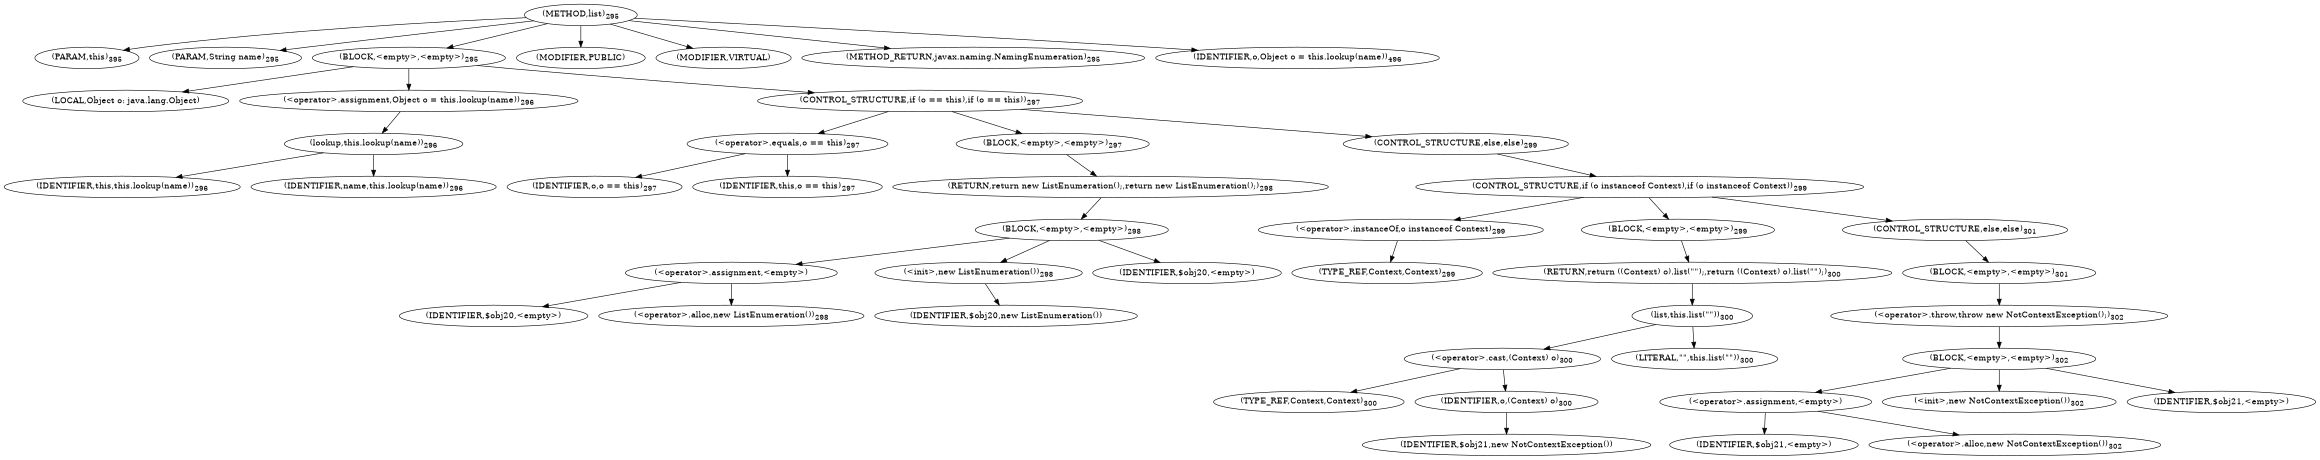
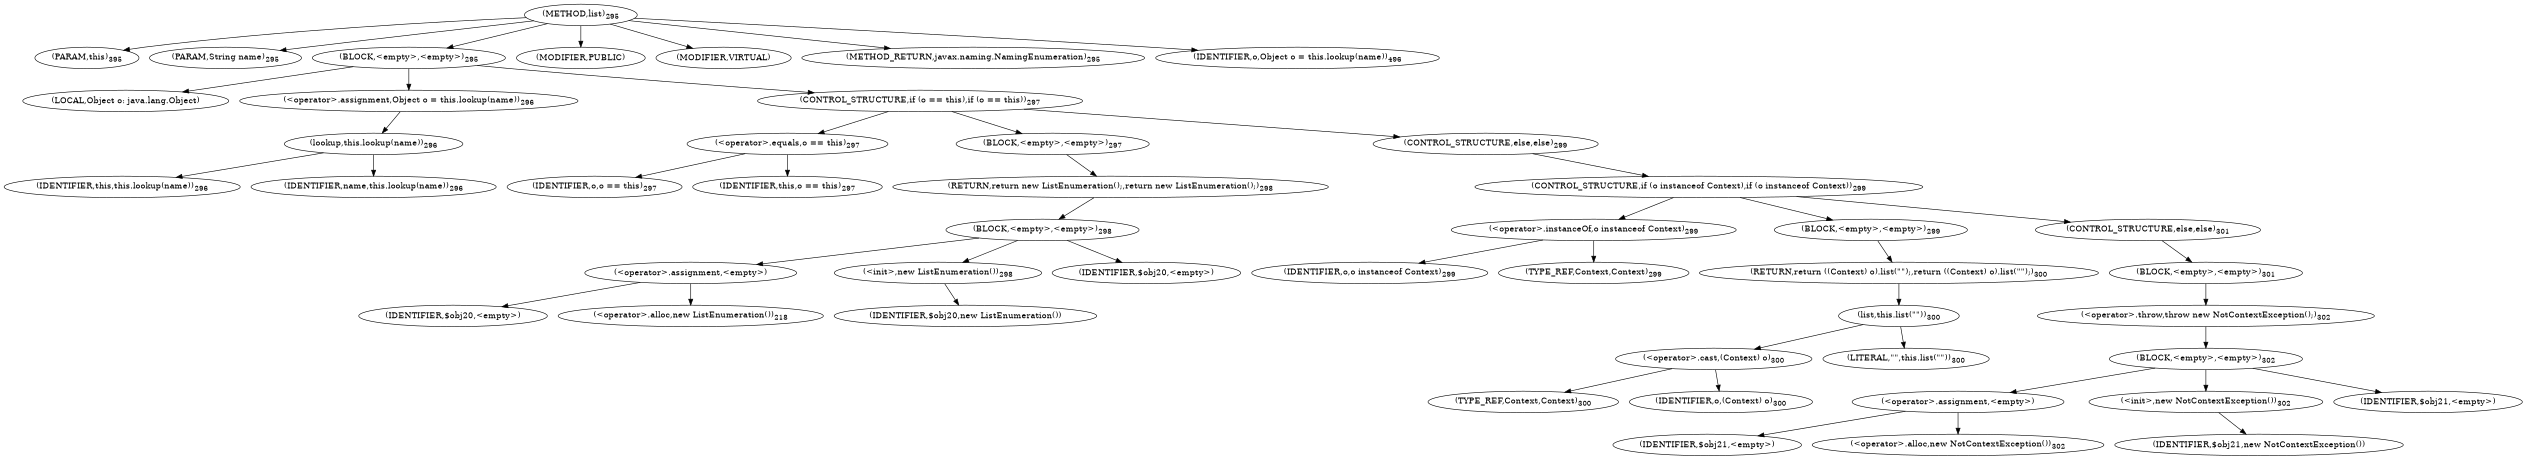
node "(IDENTIFIER,o,o instanceof Context)": added
node "(<operator>.alloc,new ListEnumeration())": text "298" -> "218"
edge "(IDENTIFIER,o,(Context) o)" -> "(IDENTIFIER,$obj21,new NotContextException())": now "(<init>,new NotContextException())" -> "(IDENTIFIER,$obj21,new NotContextException())"
